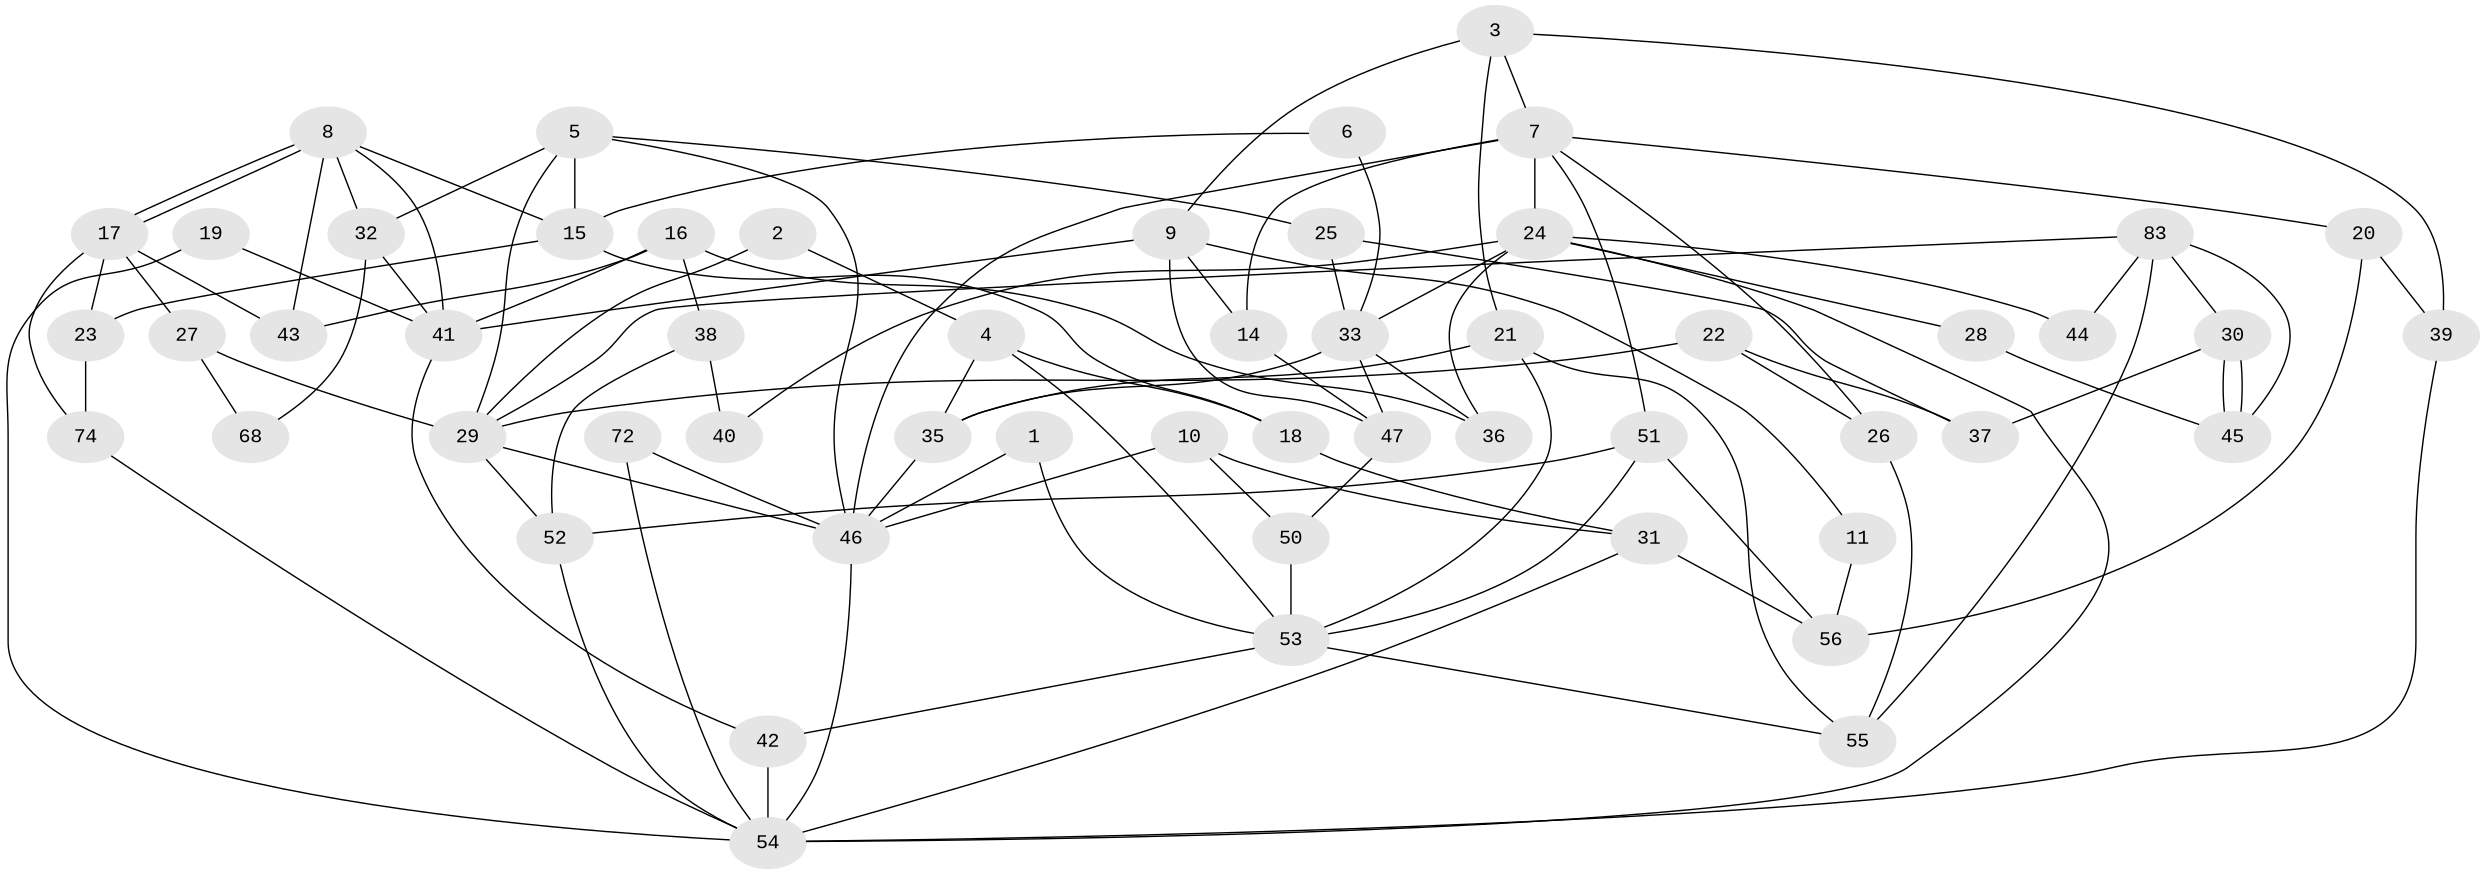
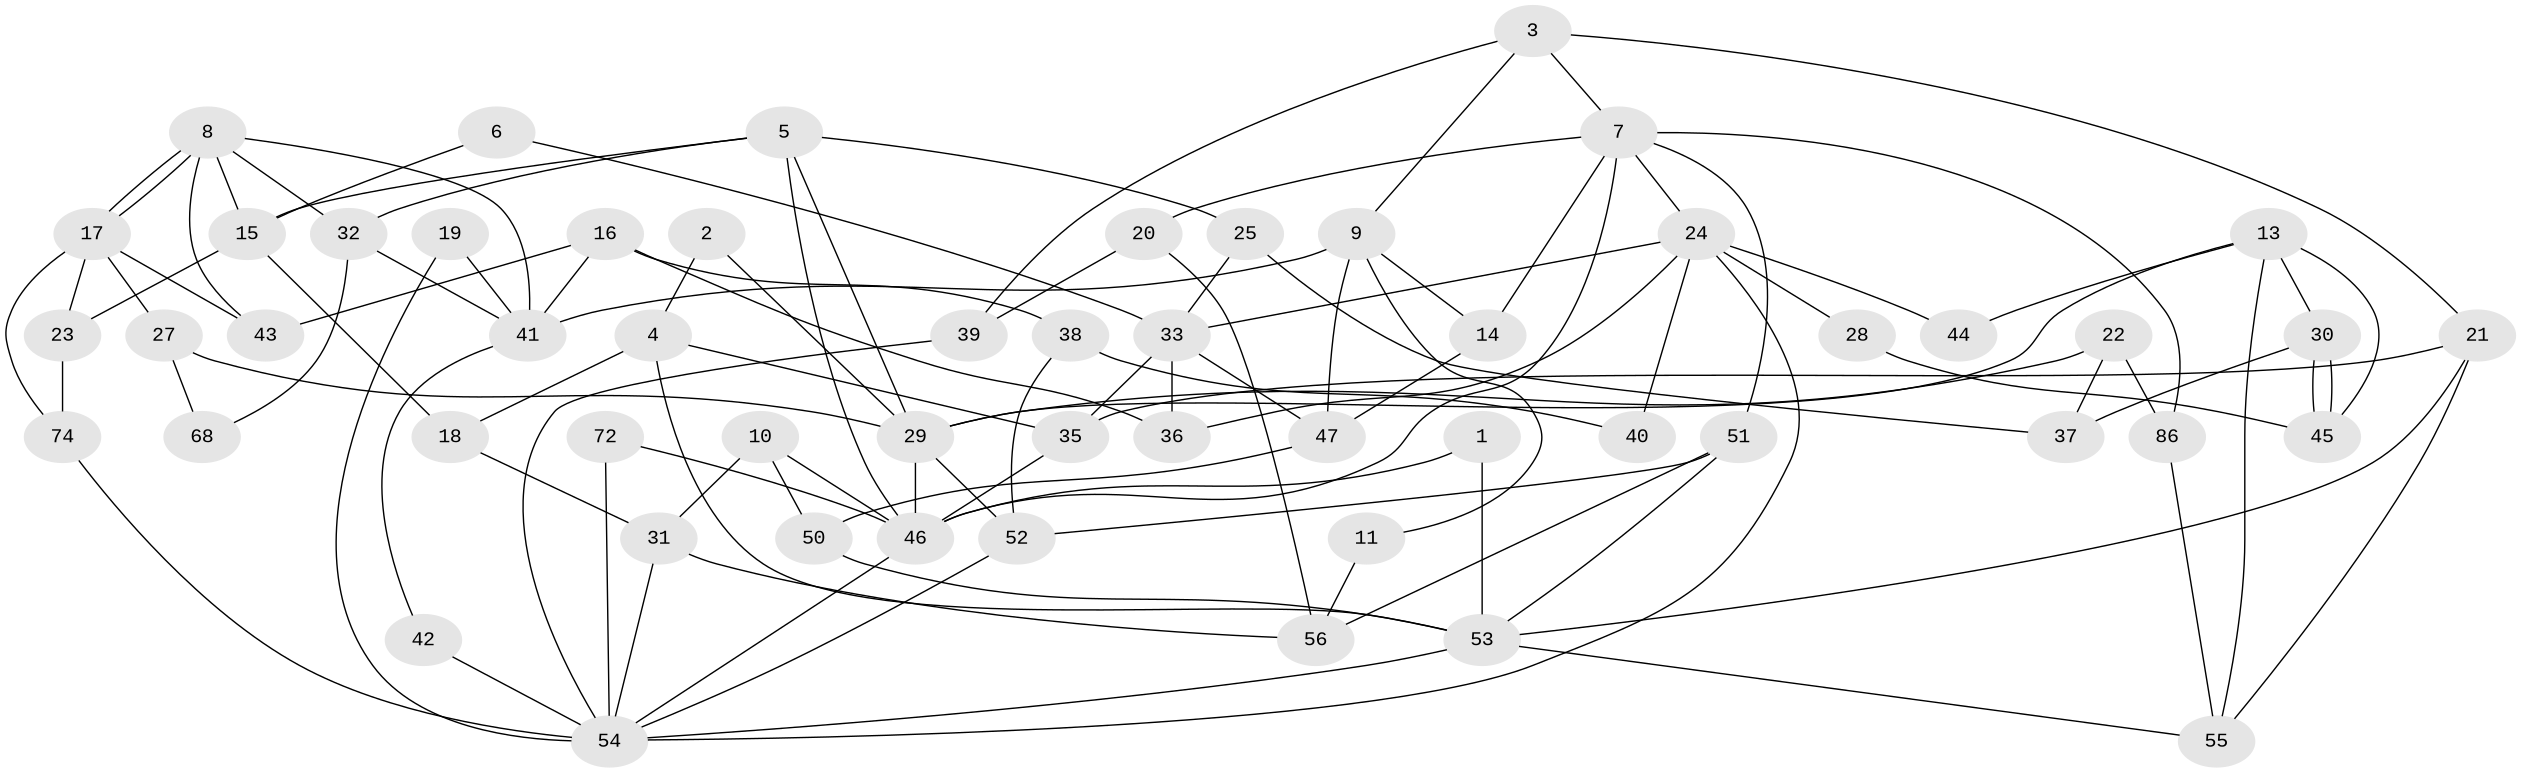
node "83": label "83" -> "13"
node "26": label "26" -> "86"
edge "53" -- "42": now "53" -- "54"
